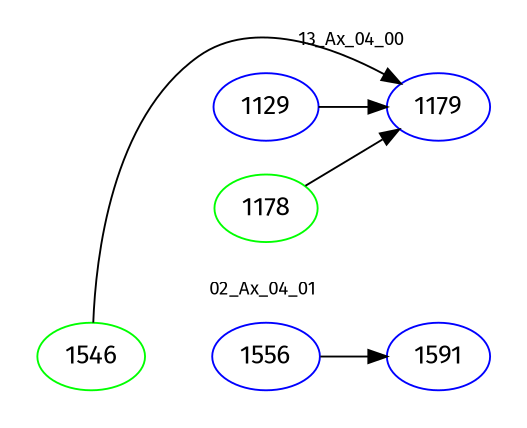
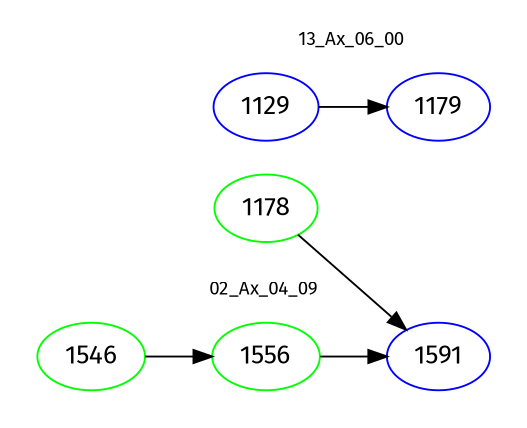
cluster "13_Ax_04_00": label "13_Ax_04_00" -> "13_Ax_06_00"
edge "1546" -> "1179": now "1546" -> "1556"
edge "1178" -> "1179": now "1178" -> "1591"
cluster "02_Ax_04_01": label "02_Ax_04_01" -> "02_Ax_04_09"
node "1556": color blue -> green
